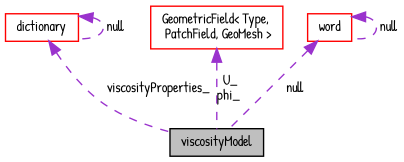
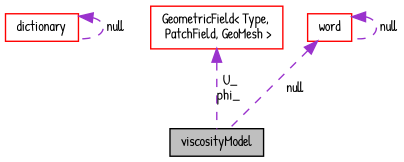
edge "viscosityModel" -> "dictionary": removed, label "viscosityProperties_"
